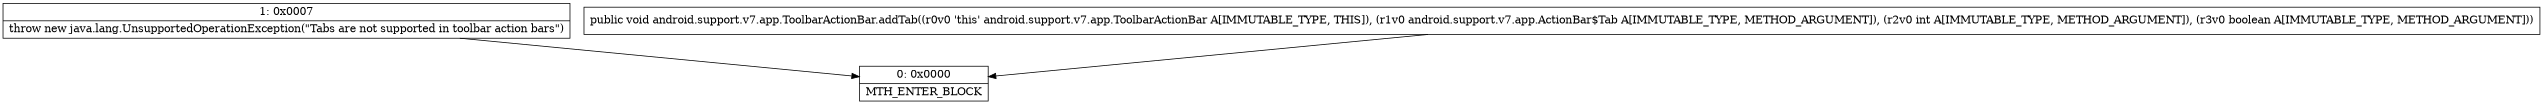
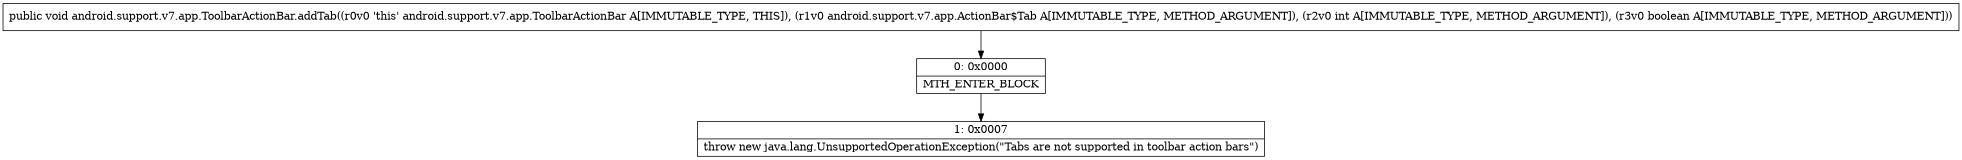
edge "1: 0x0007" -> "0: 0x0000": reversed
